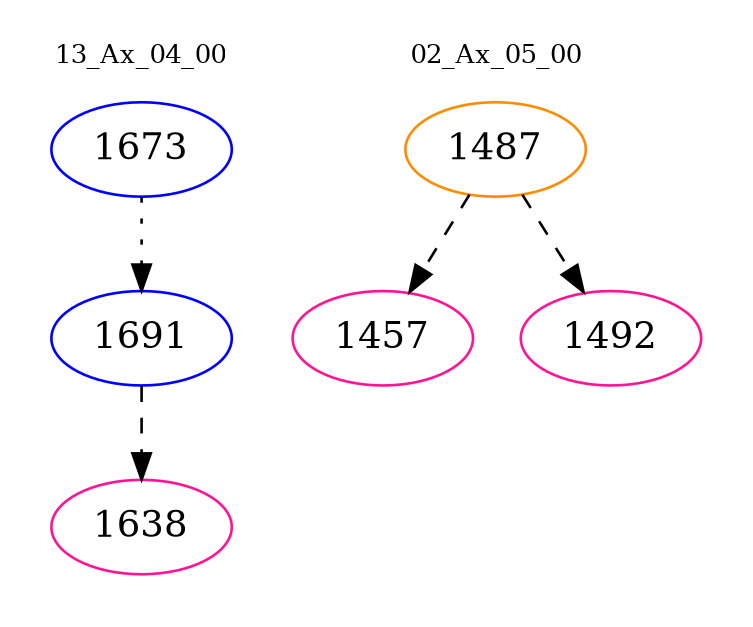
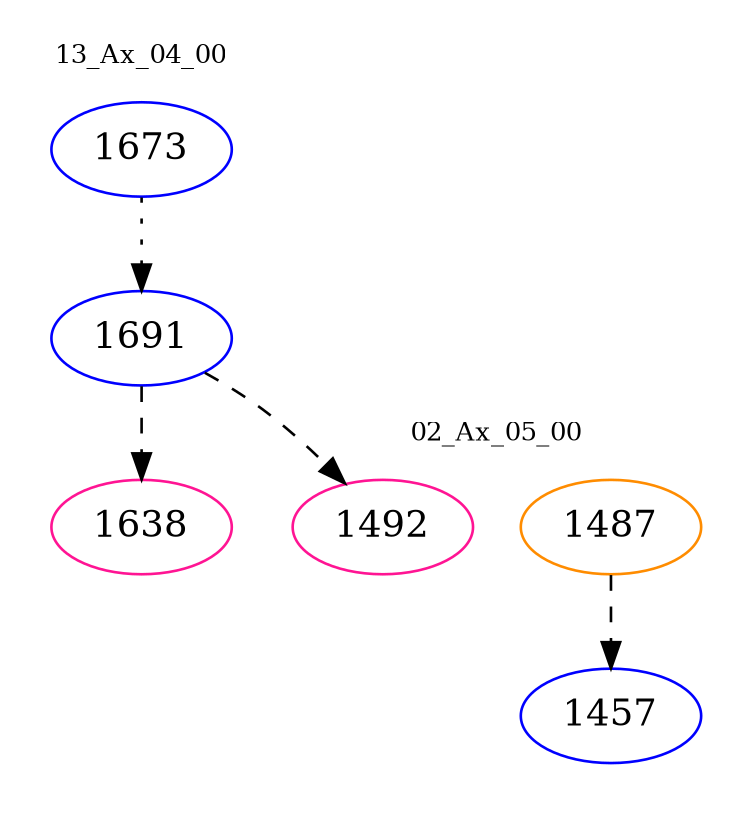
edge "1487" -> "1492": now "1691" -> "1492"
node "1457": color deeppink -> blue
